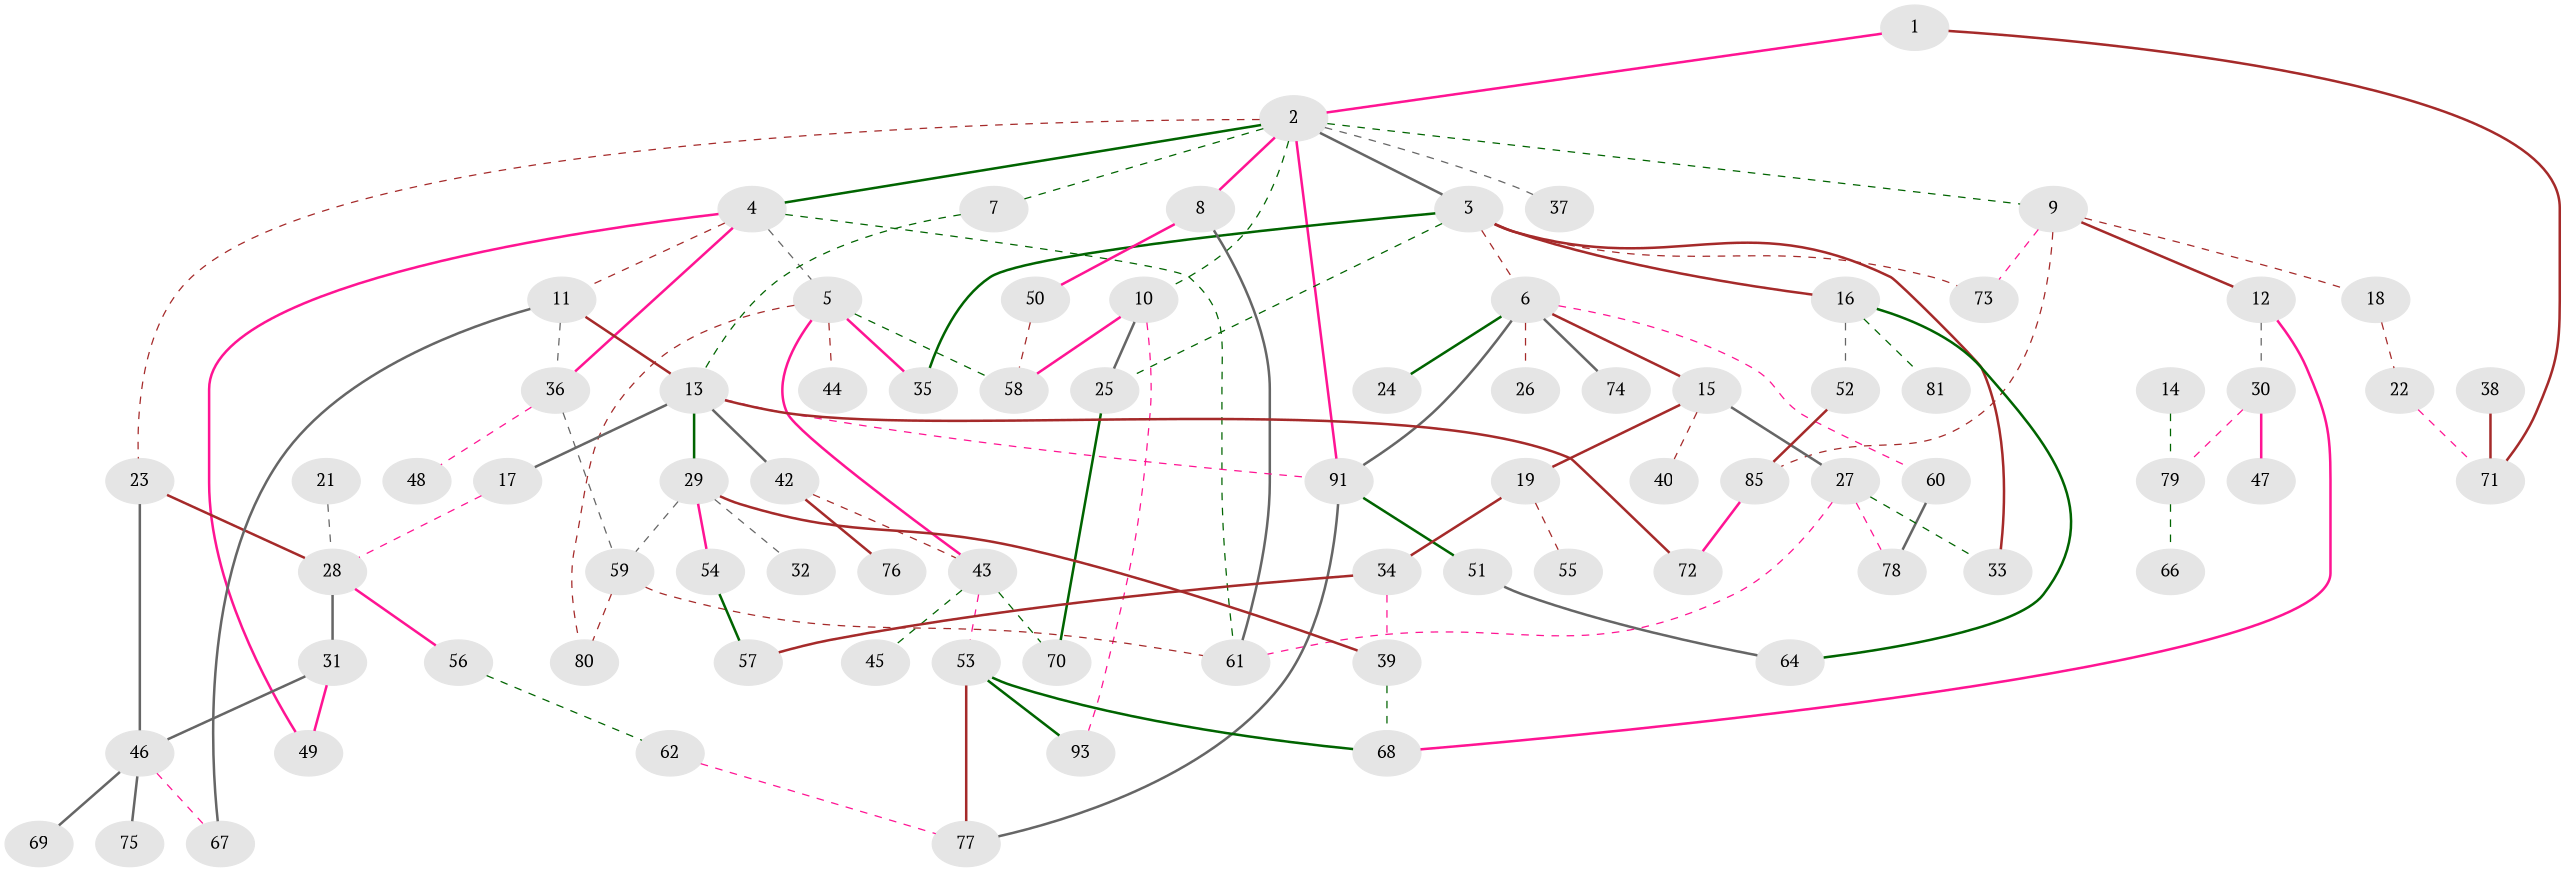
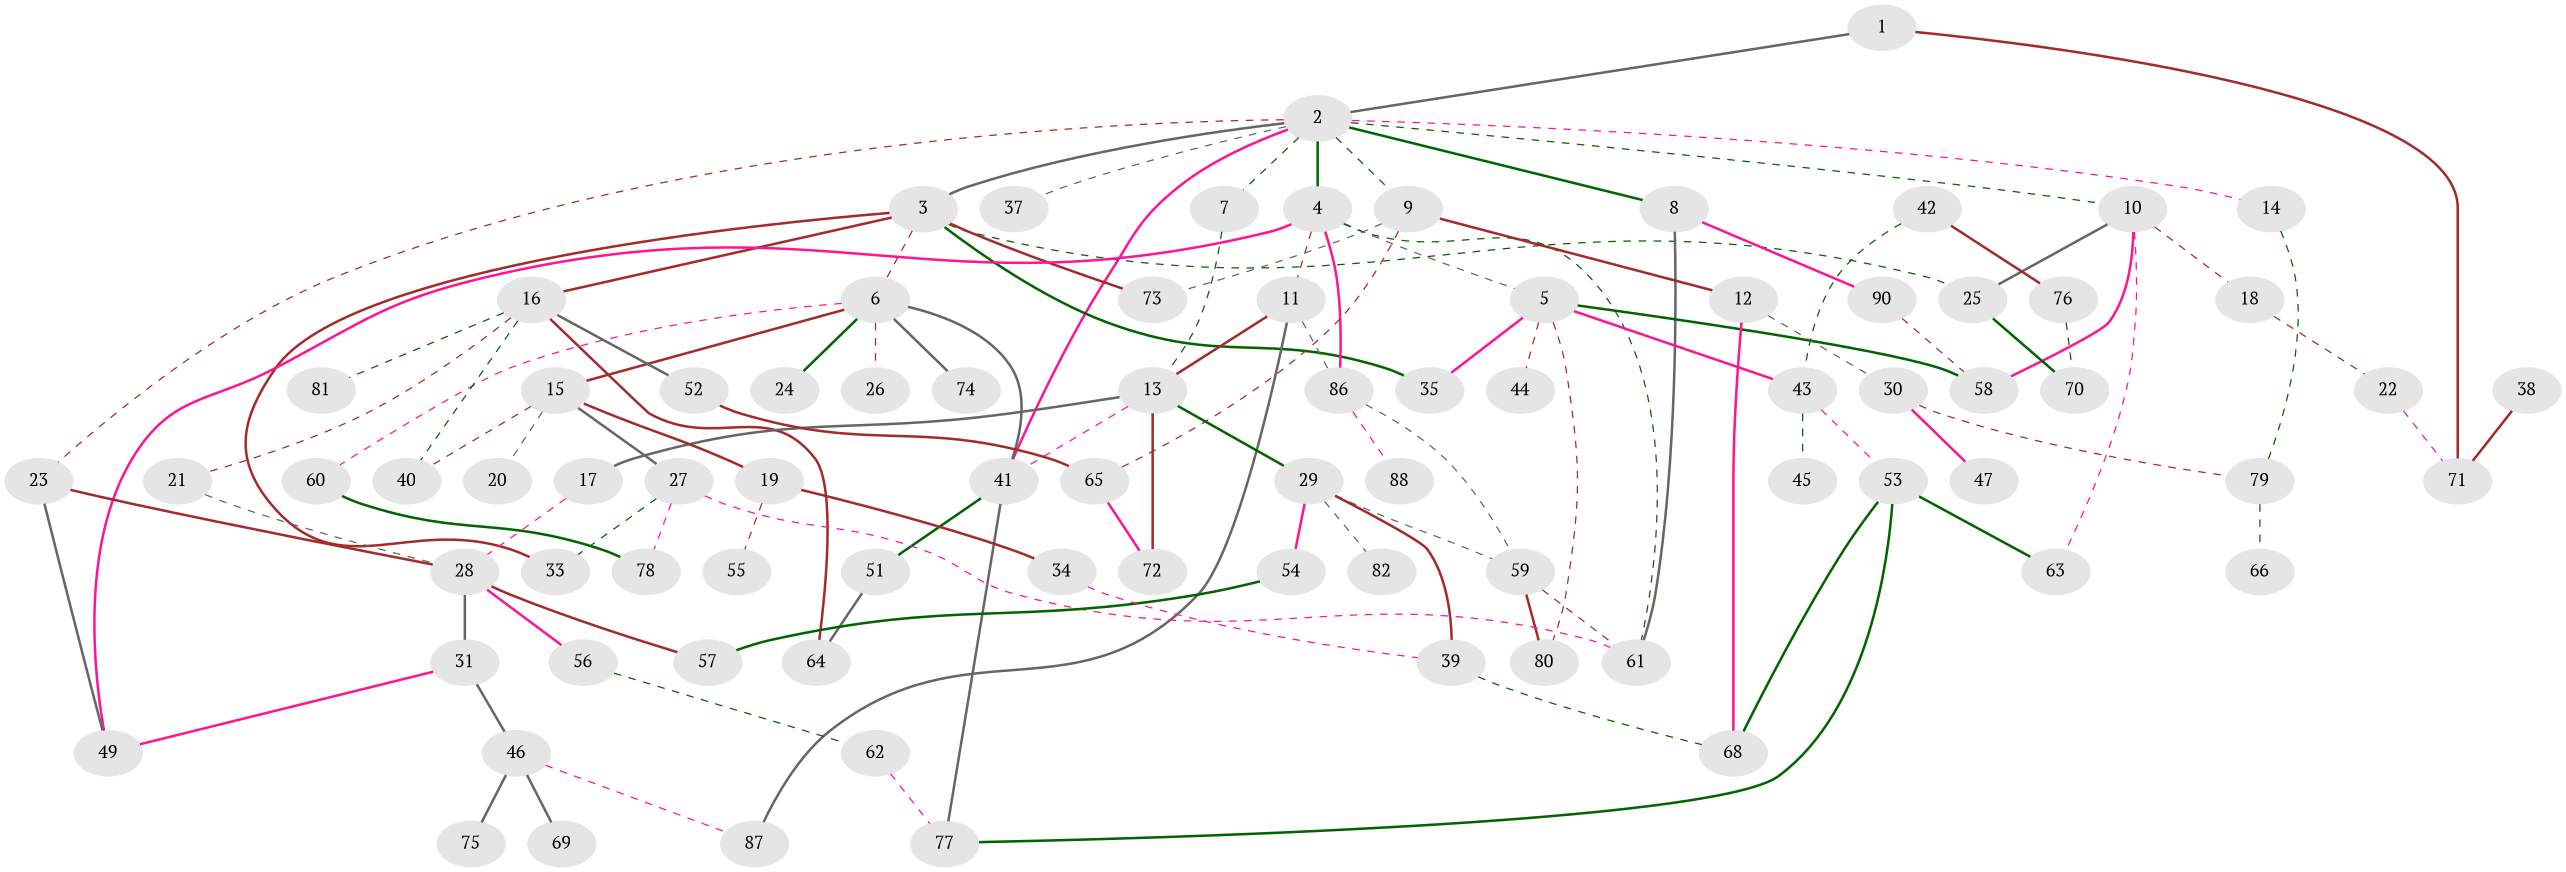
edge "1" -- "2": color deeppink -> gray40
edge "2" -- "14": added
edge "2" -- "8": color deeppink -> darkgreen
edge "9" -- "18": now "10" -- "18"
edge "9" -- "73": color deeppink -> gray40
edge "3" -- "73": style dashed -> bold
node "50": label "50" -> "90"
edge "5" -- "58": style dashed -> bold
edge "16" -- "52": style dashed -> bold
node "36": label "36" -> "86"
edge "16" -- "40": added
edge "16" -- "21": added
edge "13" -- "42": removed
edge "30" -- "79": color deeppink -> brown
node "48": label "48" -> "88"
node "20": added
node "91": label "91" -> "41"
node "85": label "85" -> "65"
edge "42" -- "43": color brown -> darkgreen
edge "16" -- "64": color darkgreen -> brown
edge "60" -- "78": color gray40 -> darkgreen
node "32": label "32" -> "82"
edge "34" -- "57": now "28" -- "57"
edge "23" -- "46": now "23" -- "49"
edge "59" -- "80": style dashed -> bold
edge "43" -- "70": now "76" -- "70"
edge "53" -- "77": color brown -> darkgreen
node "93": label "93" -> "63"
node "67": label "67" -> "87"
